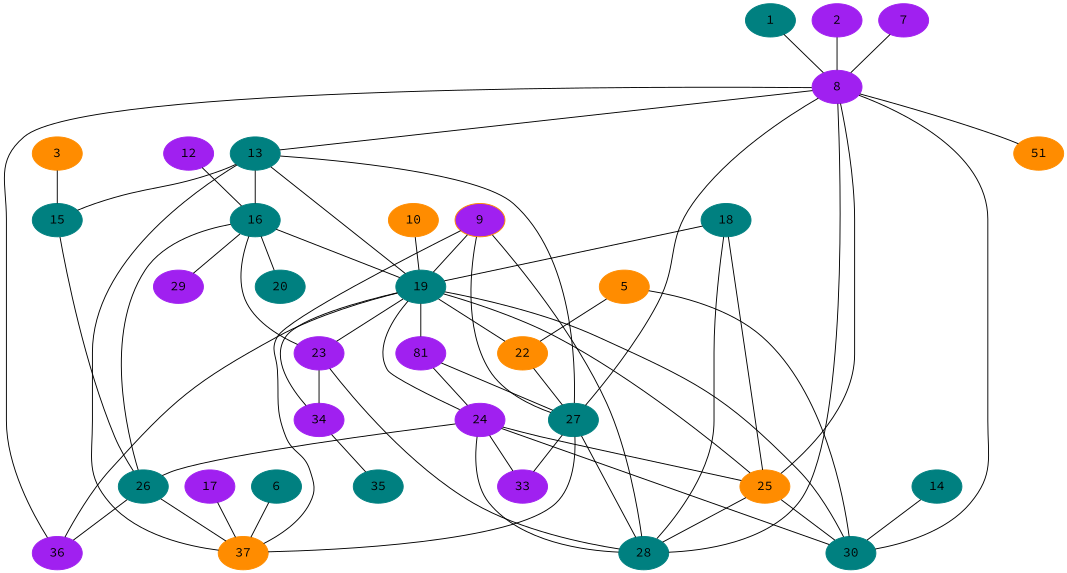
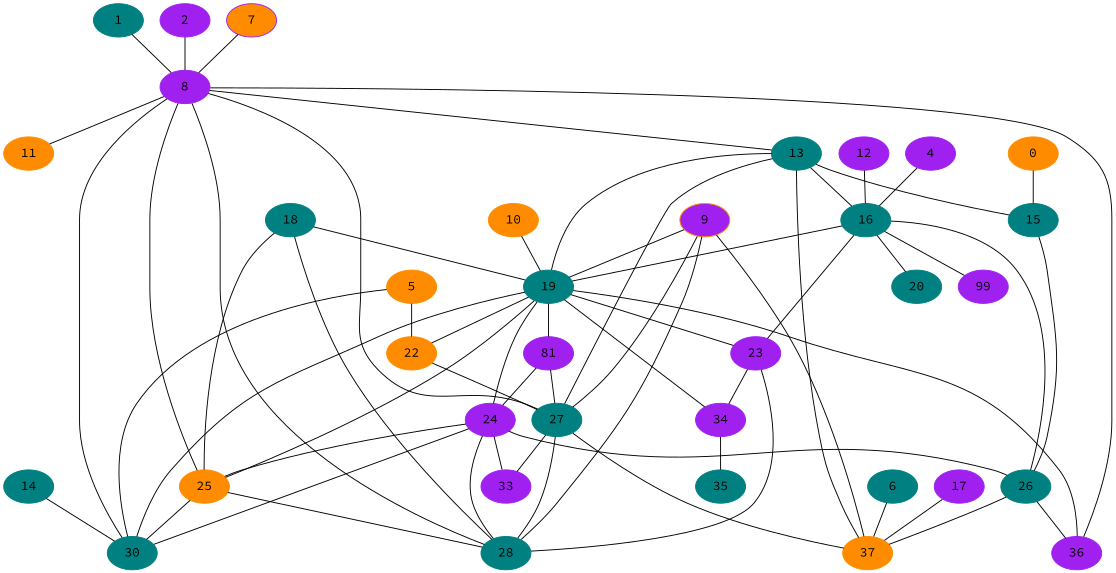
node "7": fillcolor purple -> darkorange
node "3": label "3" -> "0"
node "4": added
node "51": label "51" -> "11"
node "29": label "29" -> "99"
